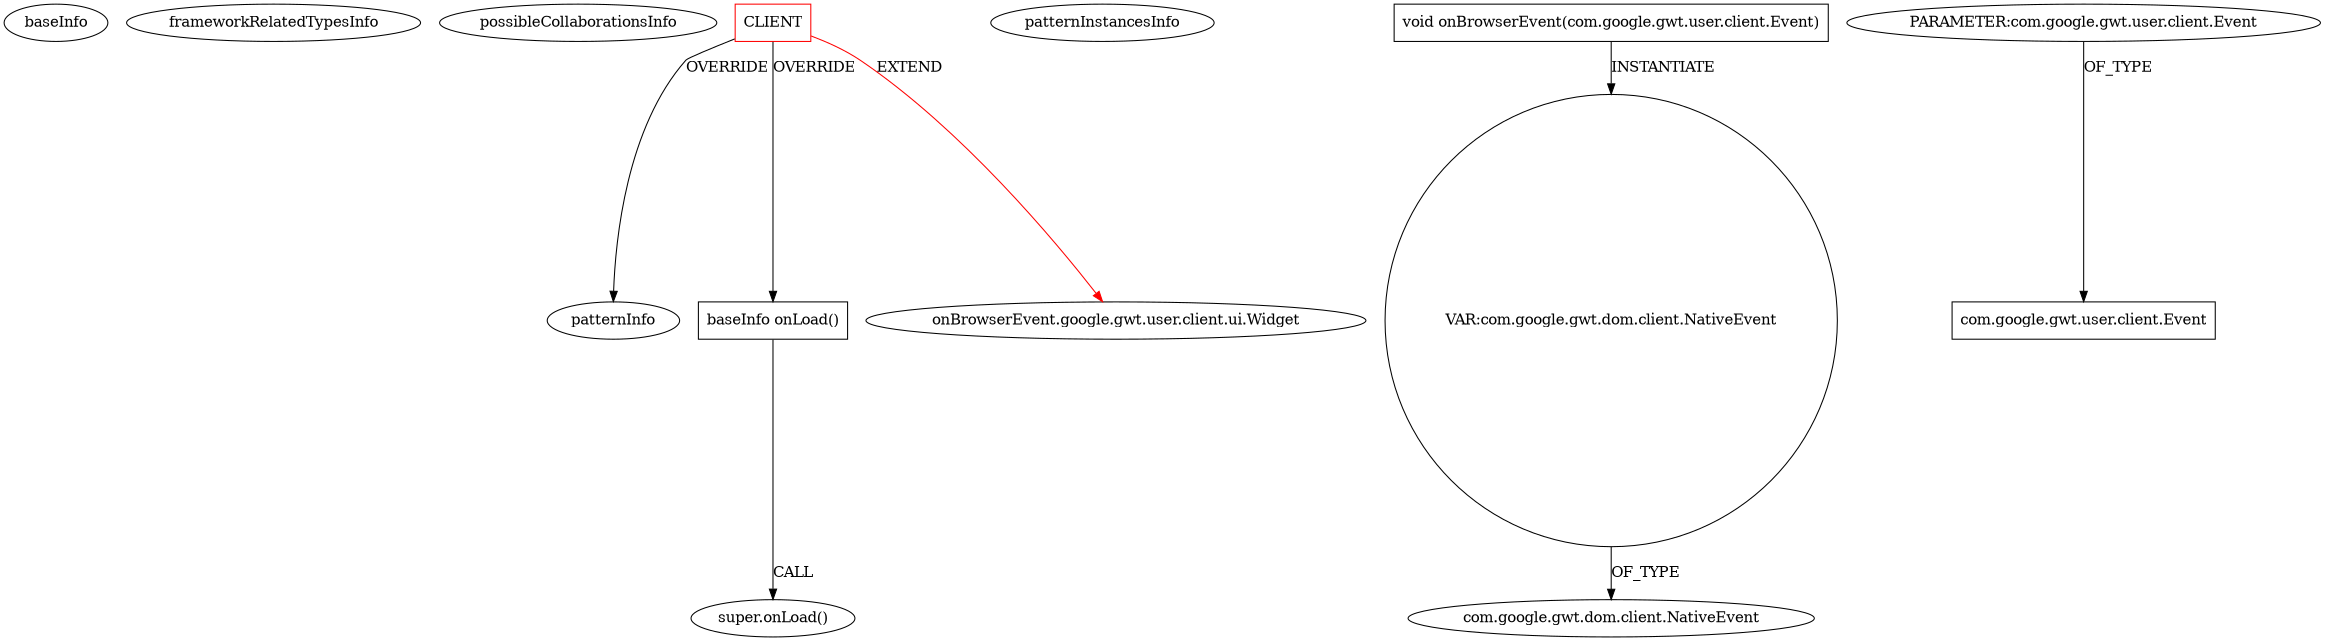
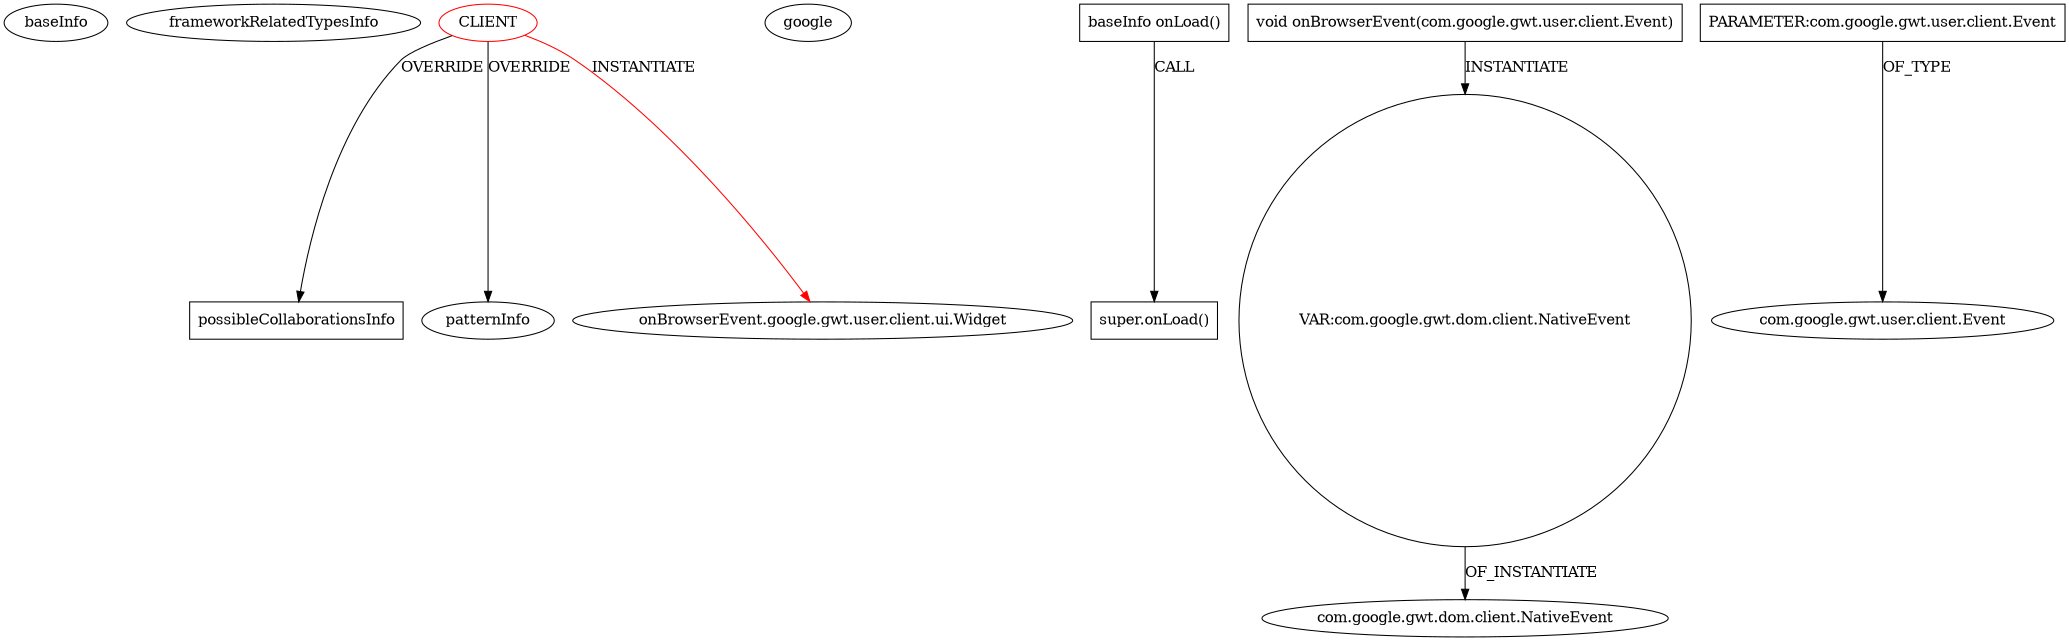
node "possibleCollaborationsInfo": shape ellipse -> box
node "CLIENT": shape box -> ellipse
node "patternInstancesInfo": label "patternInstancesInfo" -> "google"
node "PARAMETER:com.google.gwt.user.client.Event": shape ellipse -> box
edge "CLIENT" -> "onBrowserEvent.google.gwt.user.client.ui.Widget": label "EXTEND" -> "INSTANTIATE"
edge "CLIENT" -> "baseInfo onLoad()": now "CLIENT" -> "possibleCollaborationsInfo"
node "com.google.gwt.user.client.Event": shape box -> ellipse
edge "VAR:com.google.gwt.dom.client.NativeEvent" -> "com.google.gwt.dom.client.NativeEvent": label "OF_TYPE" -> "OF_INSTANTIATE"
node "super.onLoad()": shape ellipse -> box
